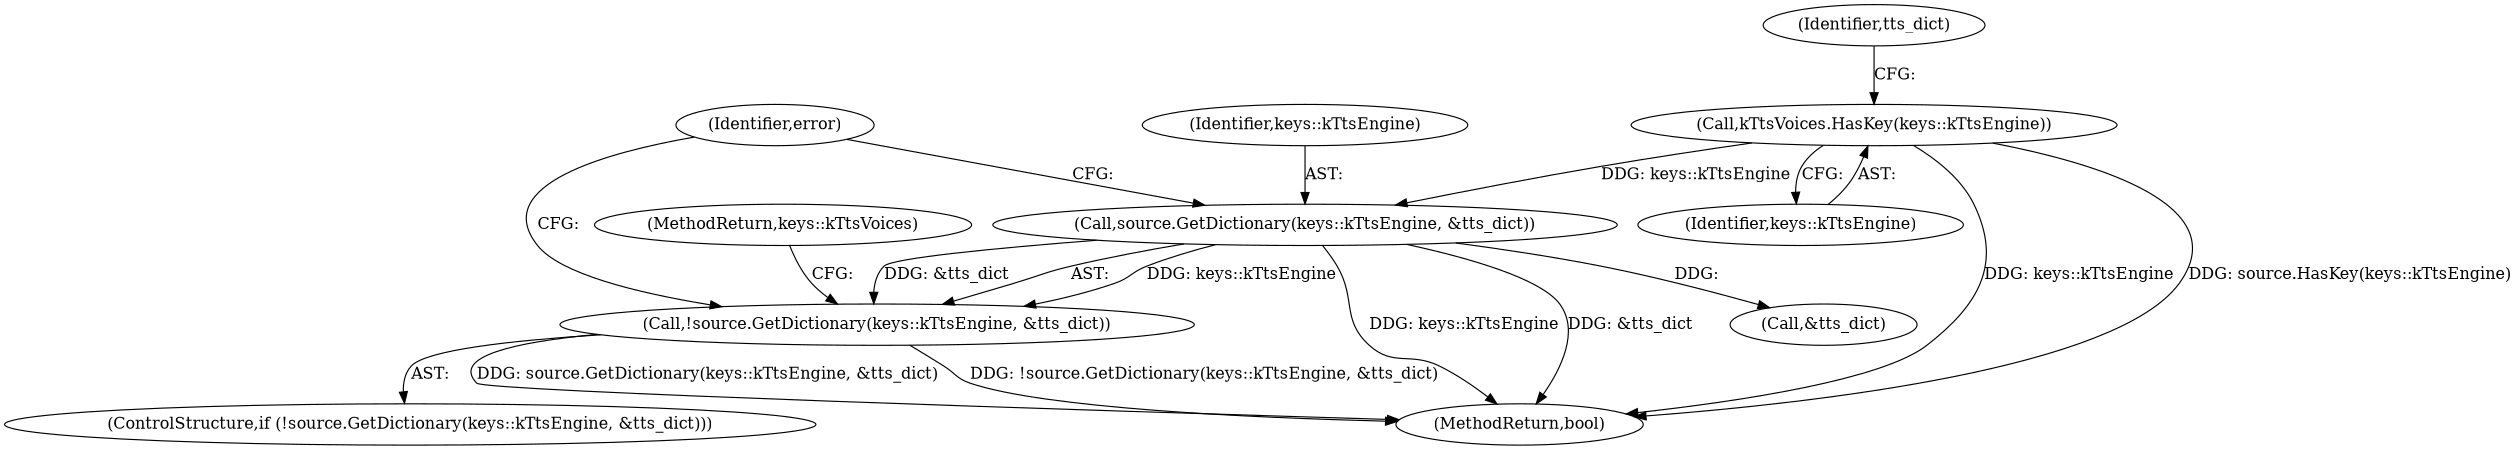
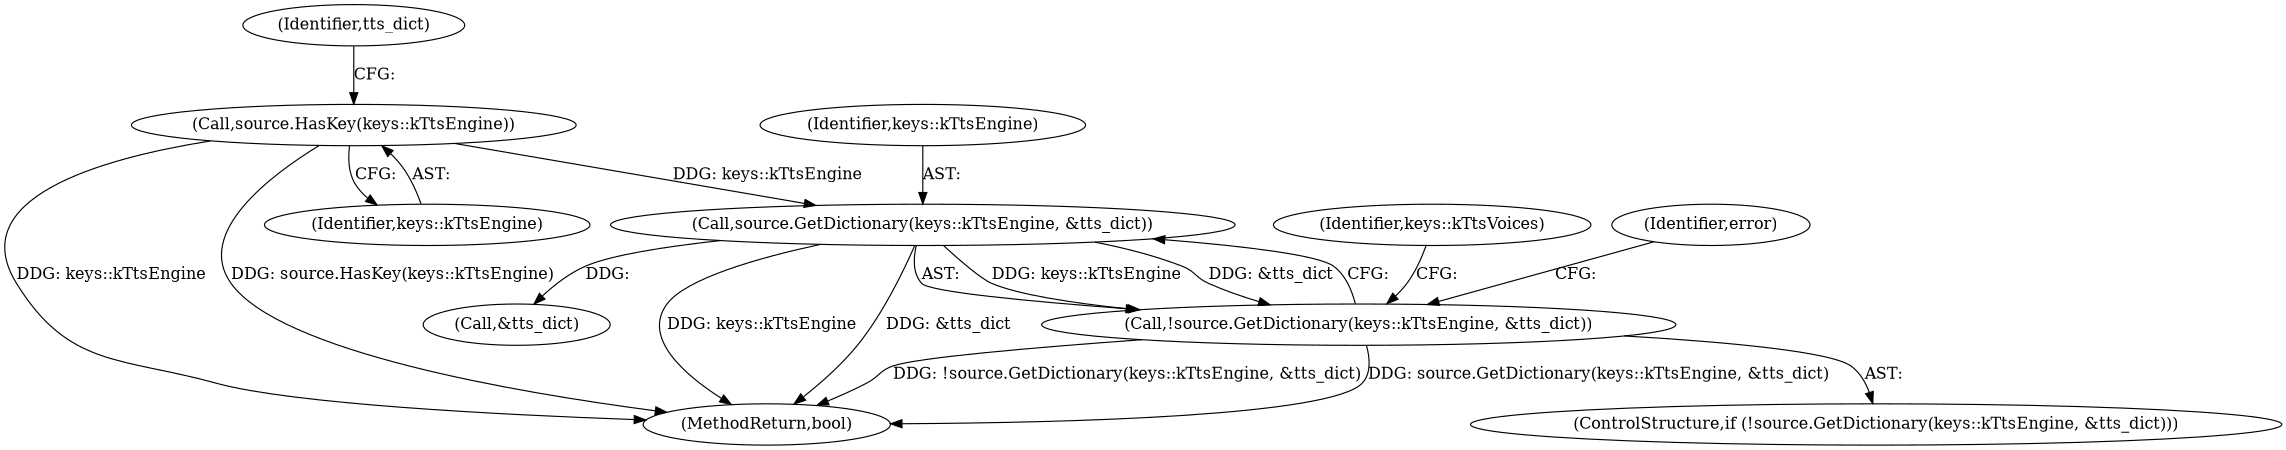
node "(Call,kTtsVoices.HasKey(keys::kTtsEngine))": label "(Call,kTtsVoices.HasKey(keys::kTtsEngine))" -> "(Call,source.HasKey(keys::kTtsEngine))"
edge "(Identifier,error)" -> "(Call,source.GetDictionary(keys::kTtsEngine, &tts_dict))": now "(Call,!source.GetDictionary(keys::kTtsEngine, &tts_dict))" -> "(Call,source.GetDictionary(keys::kTtsEngine, &tts_dict))"
node "(MethodReturn,keys::kTtsVoices)": label "(MethodReturn,keys::kTtsVoices)" -> "(Identifier,keys::kTtsVoices)"
